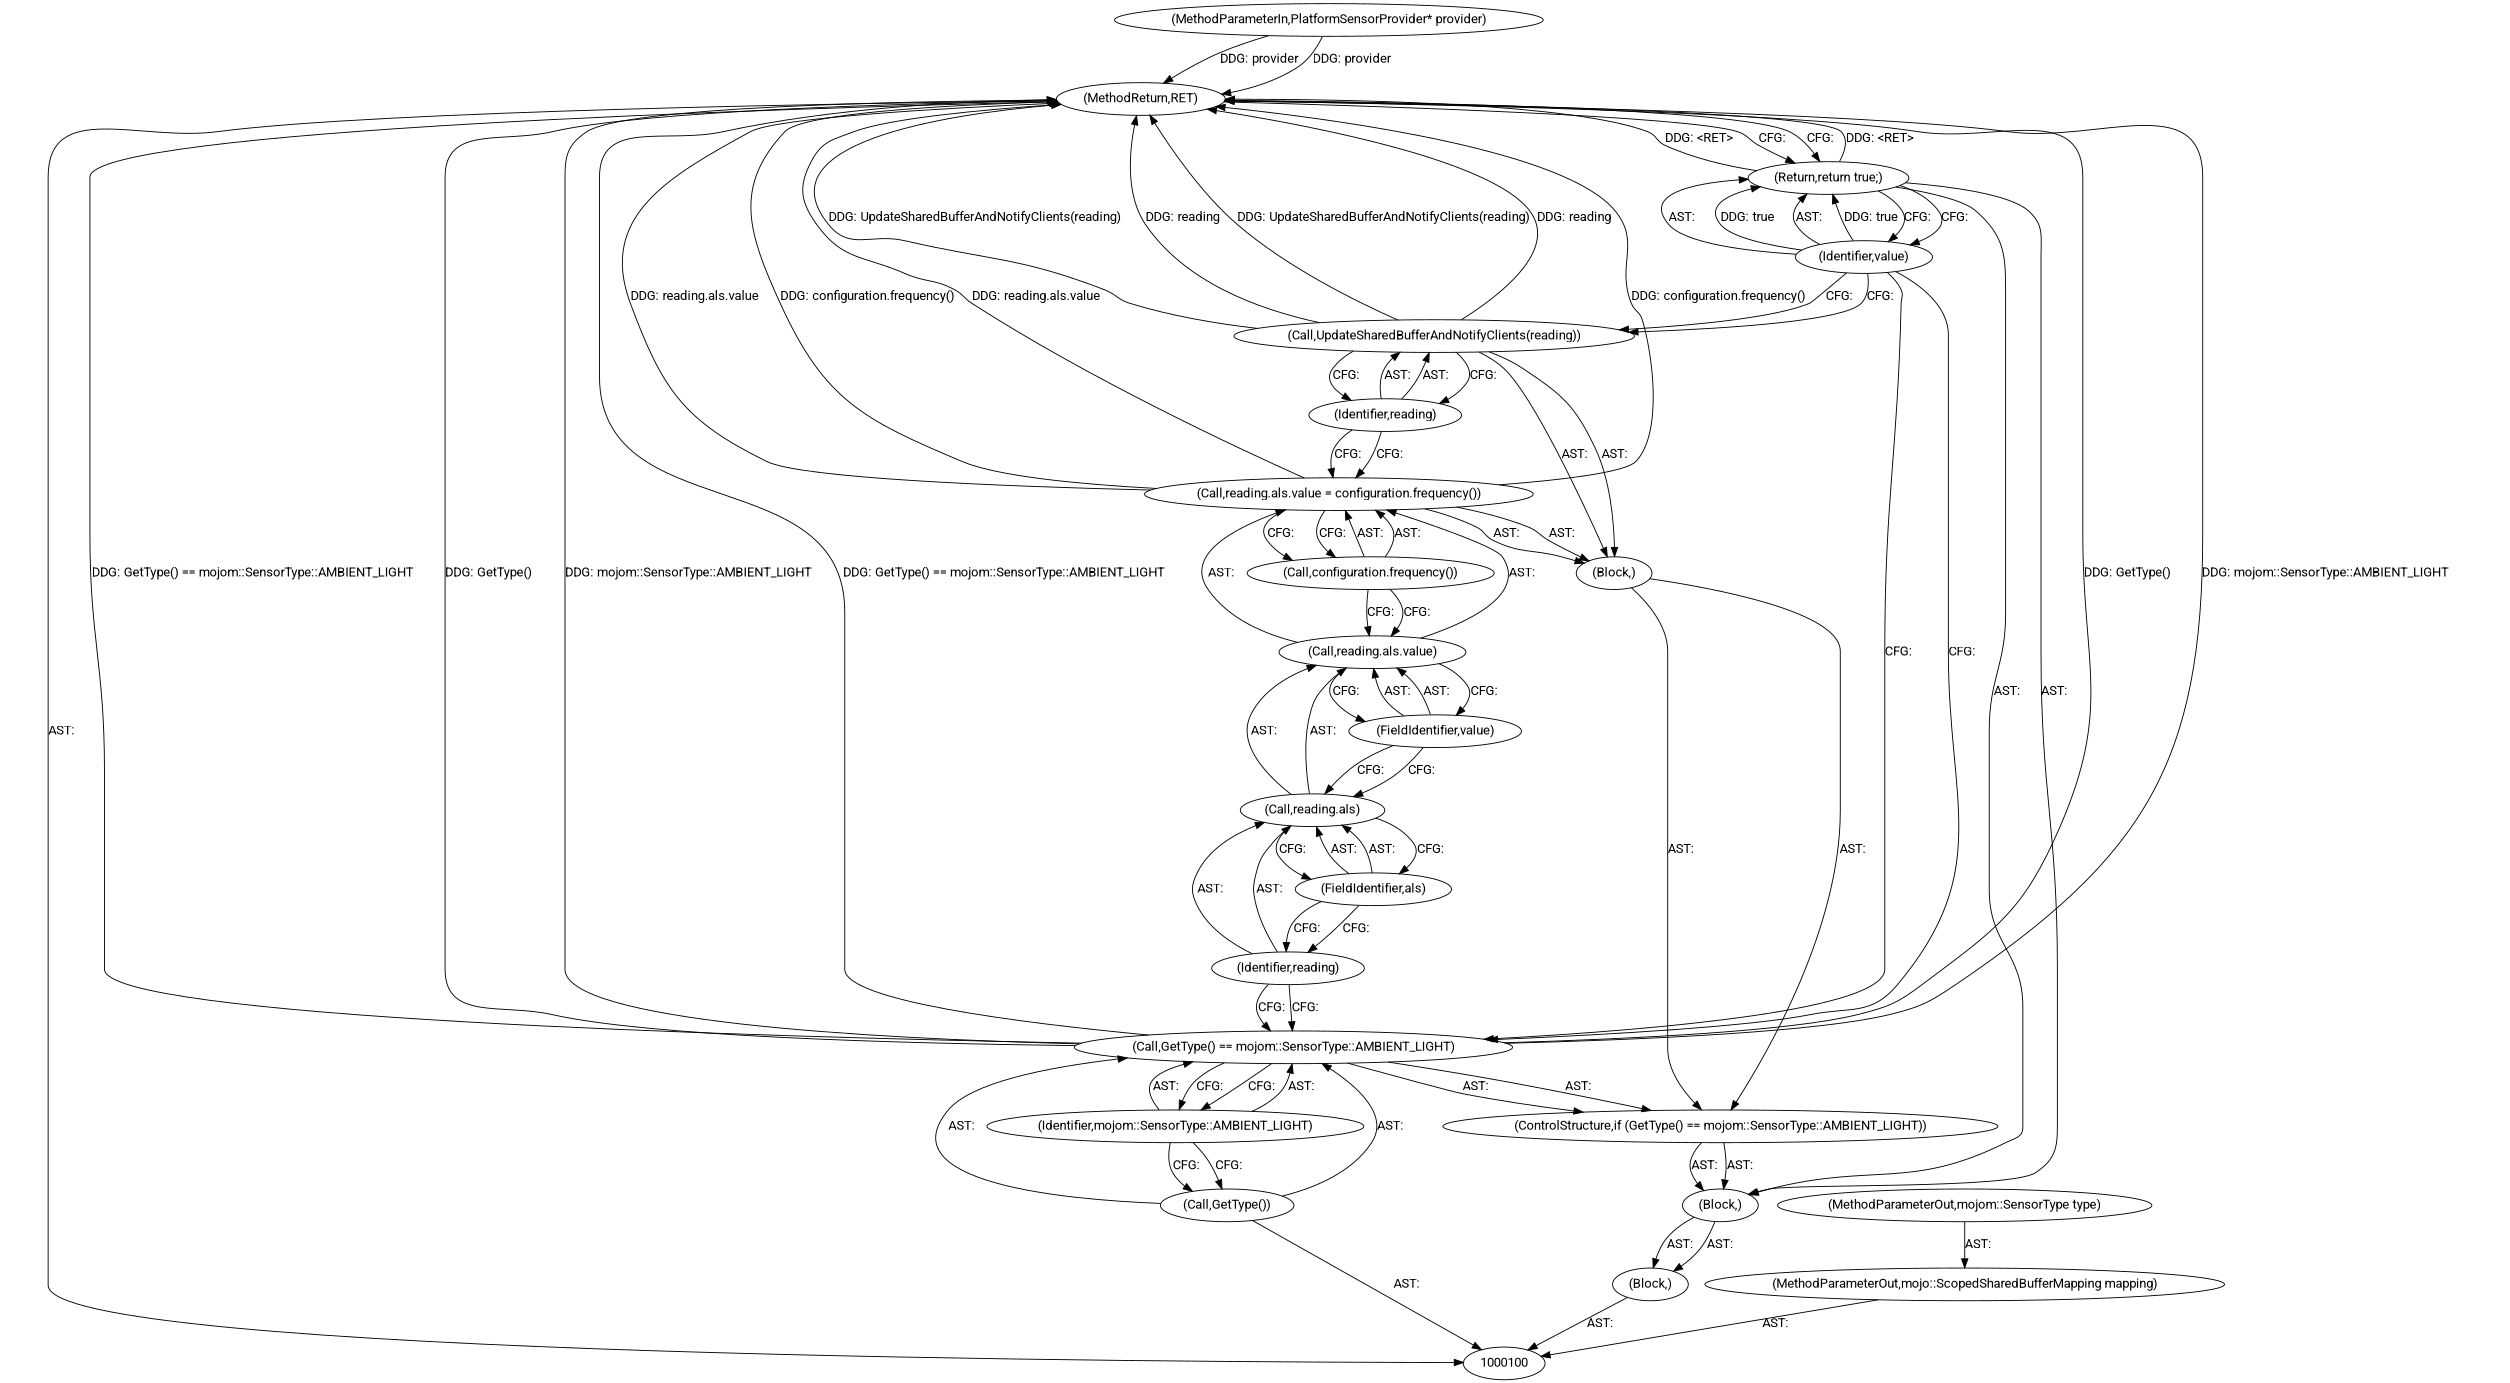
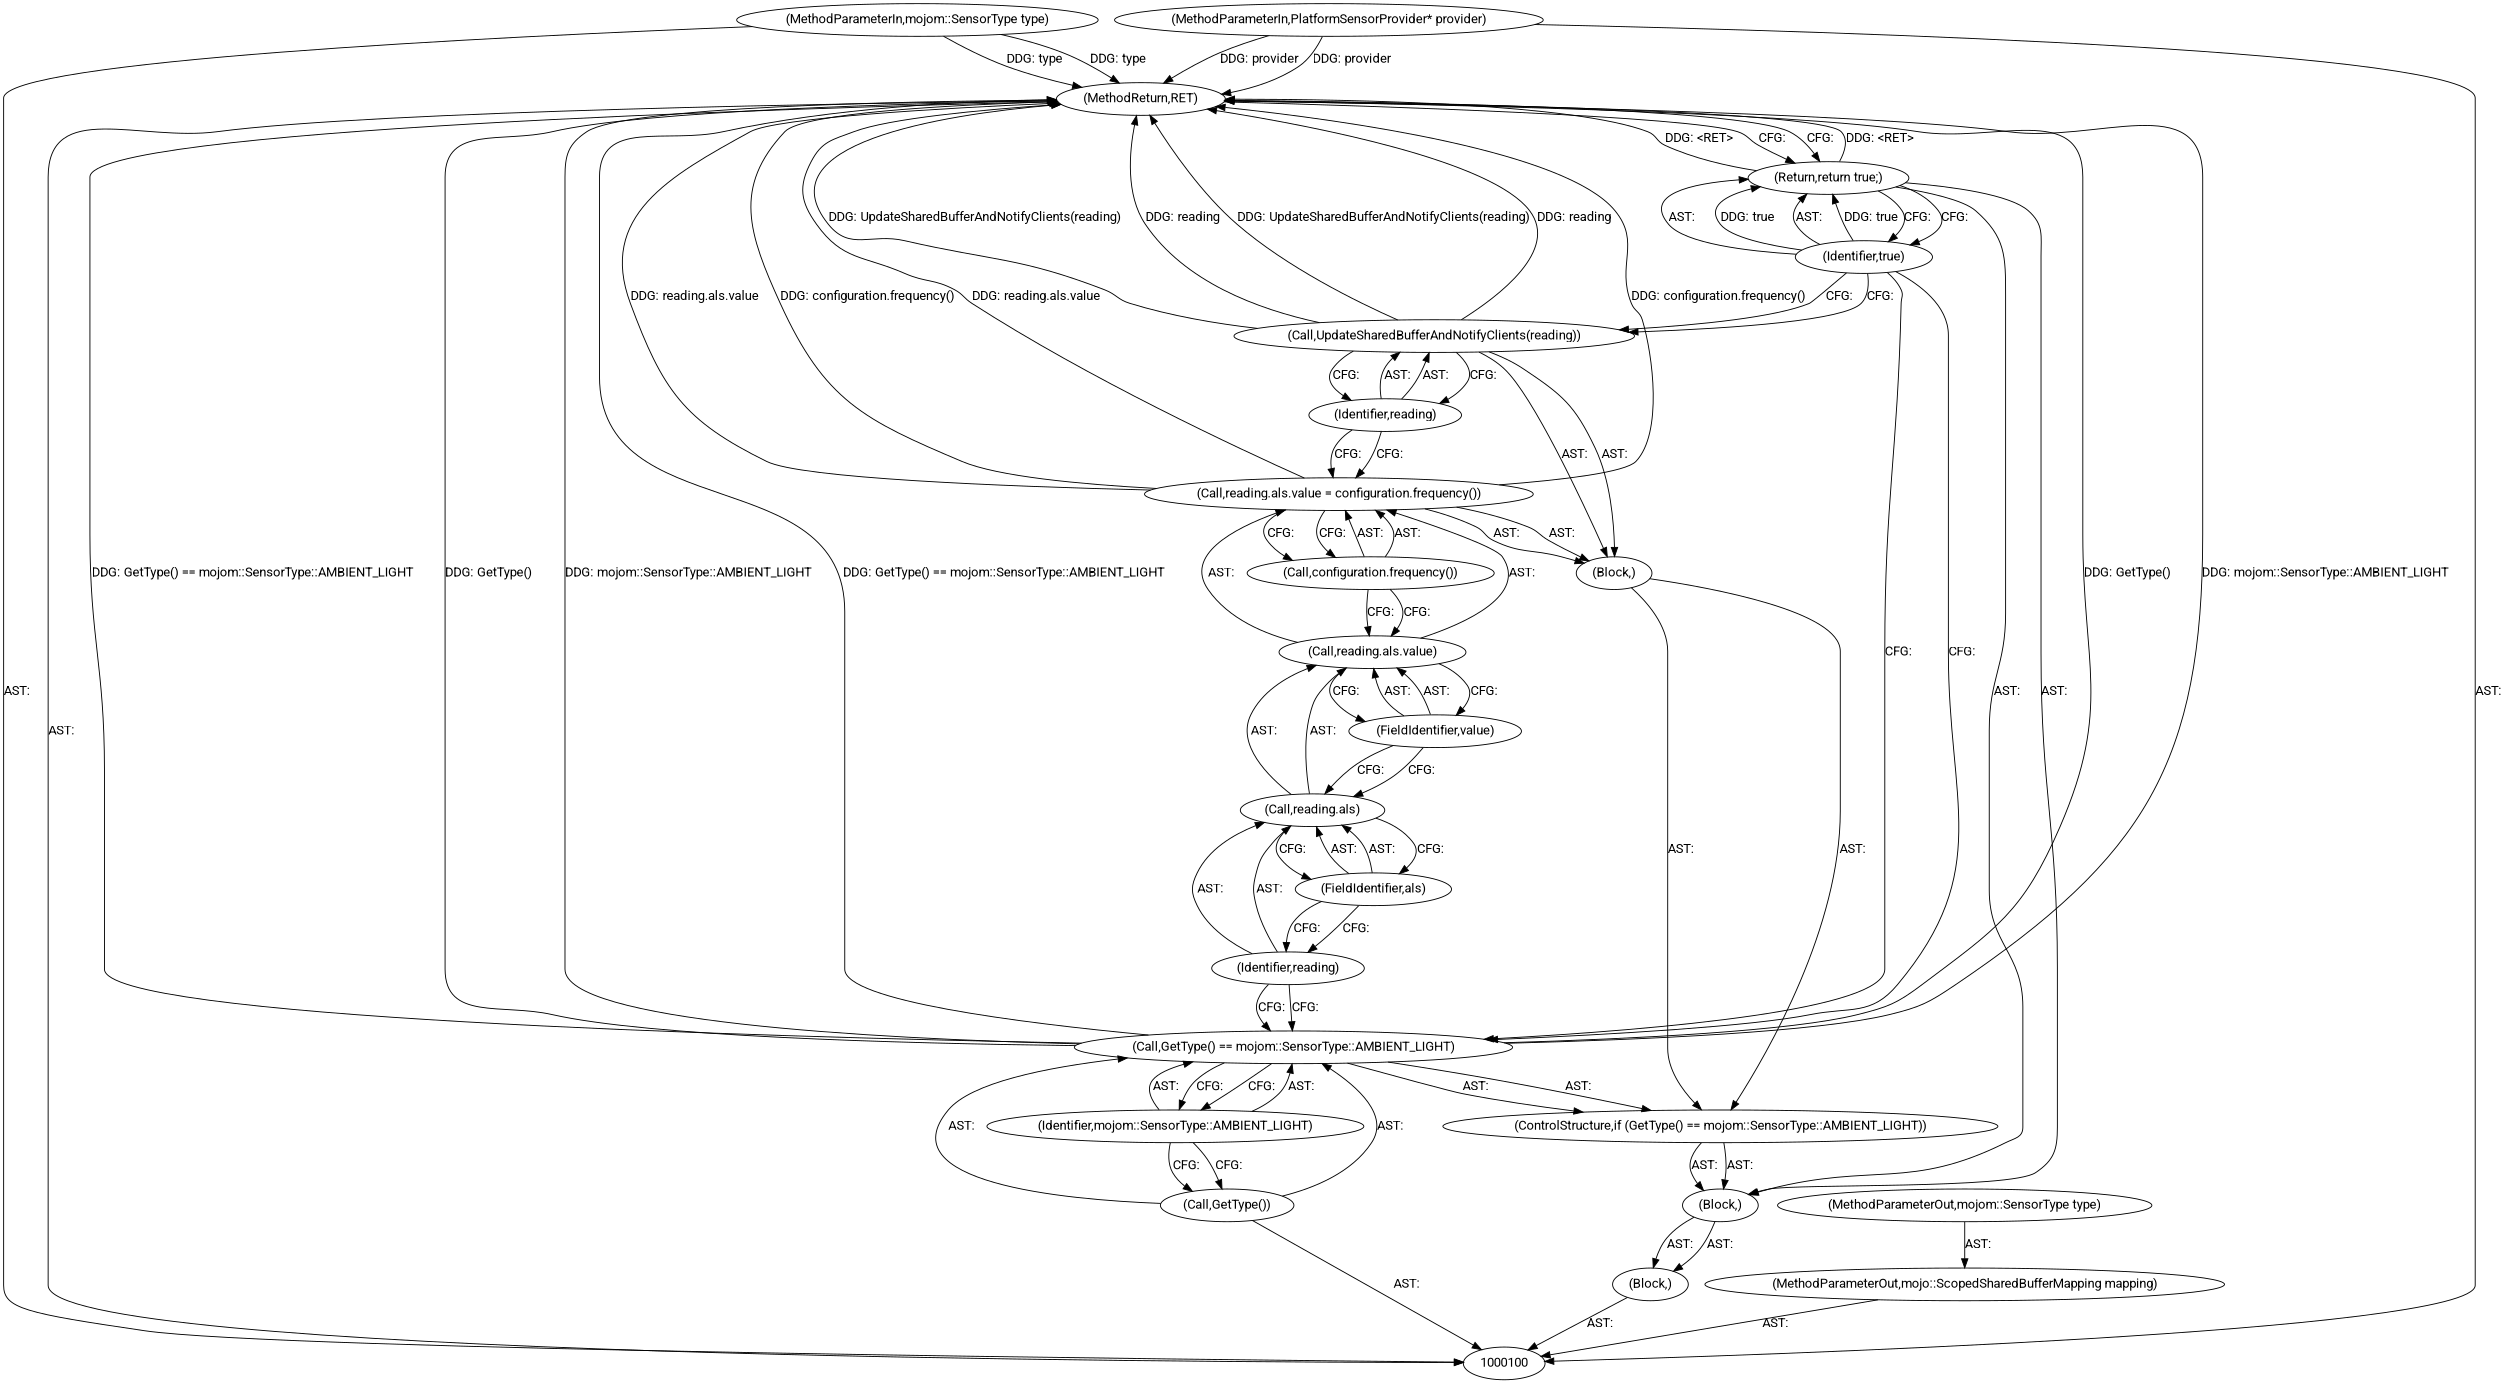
node "(MethodParameterIn,mojom::SensorType type)": added
node "(Identifier,value)": label "(Identifier,value)" -> "(Identifier,true)"
edge "(MethodParameterIn,PlatformSensorProvider* provider)" -> "1000100": added, label "AST:"
